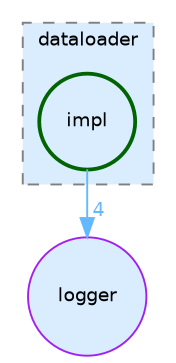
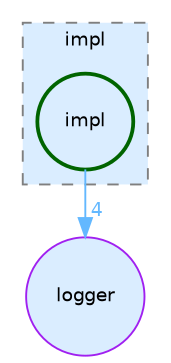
cluster "dataloader": label "dataloader" -> "impl"
